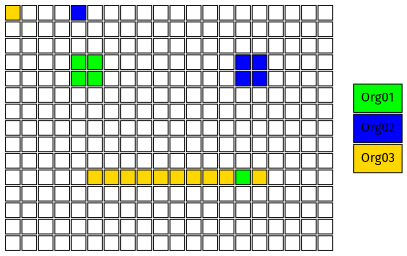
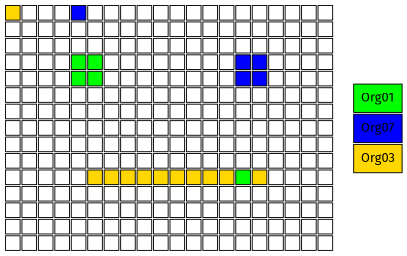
node "Org01": text "Org02" -> "Org07"
